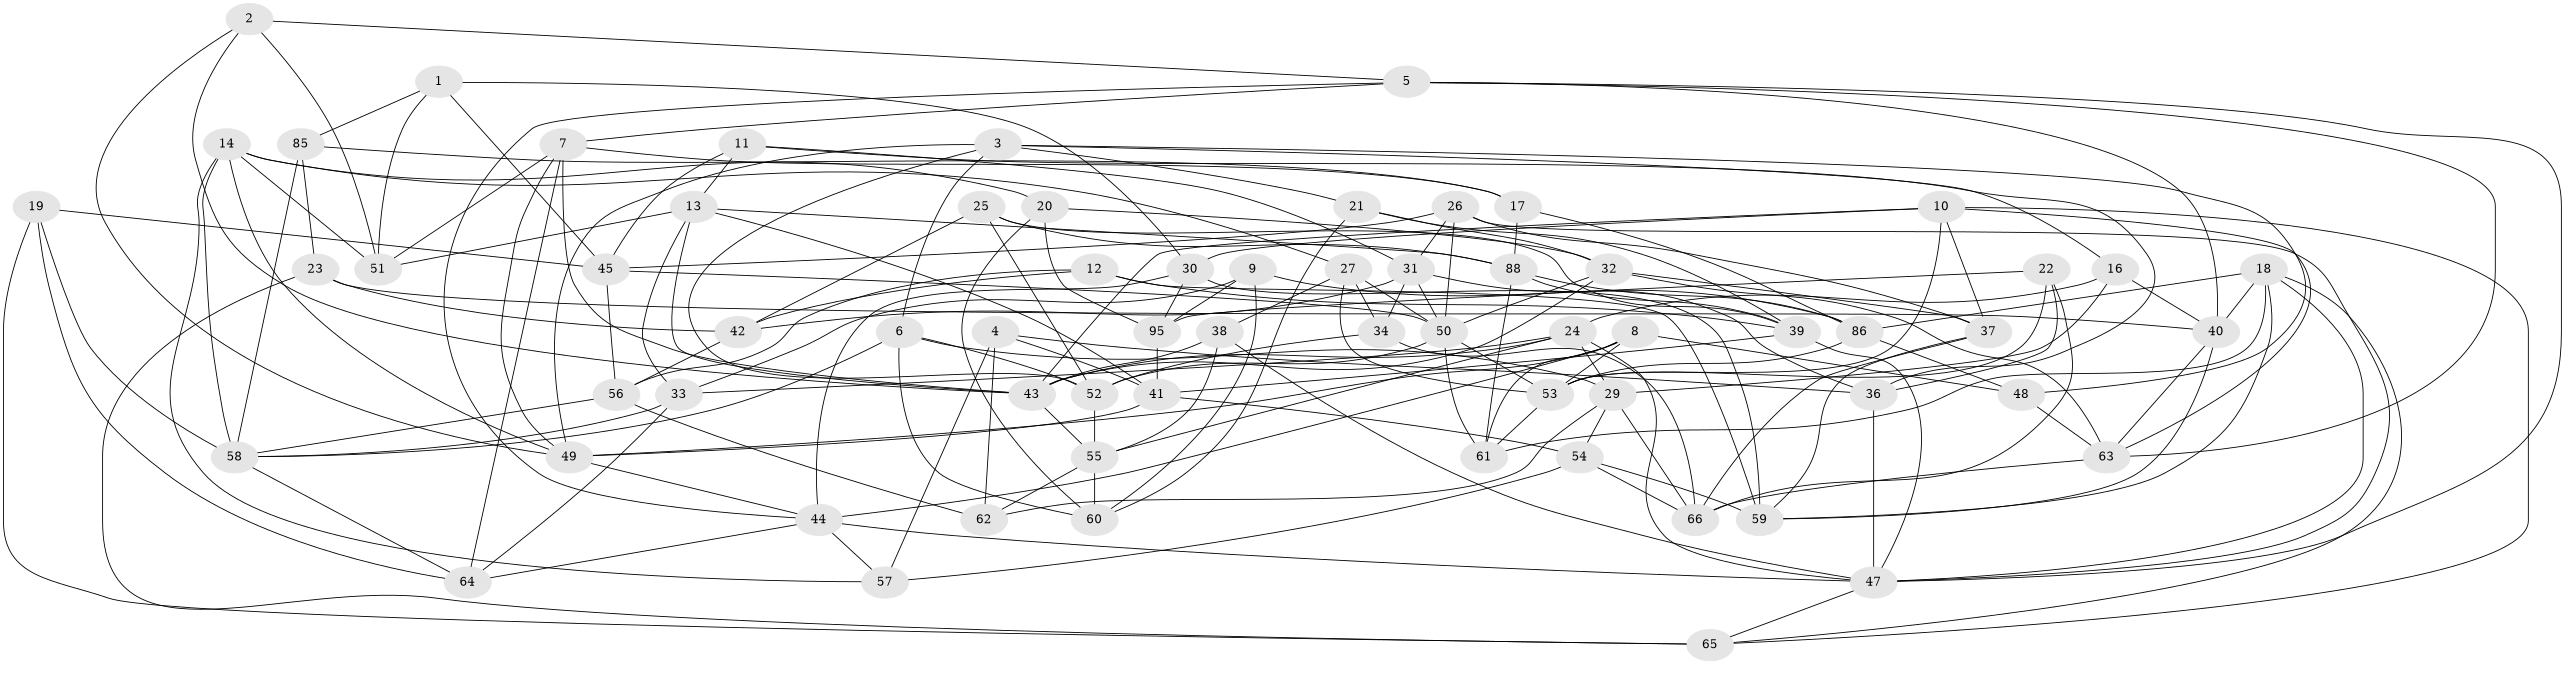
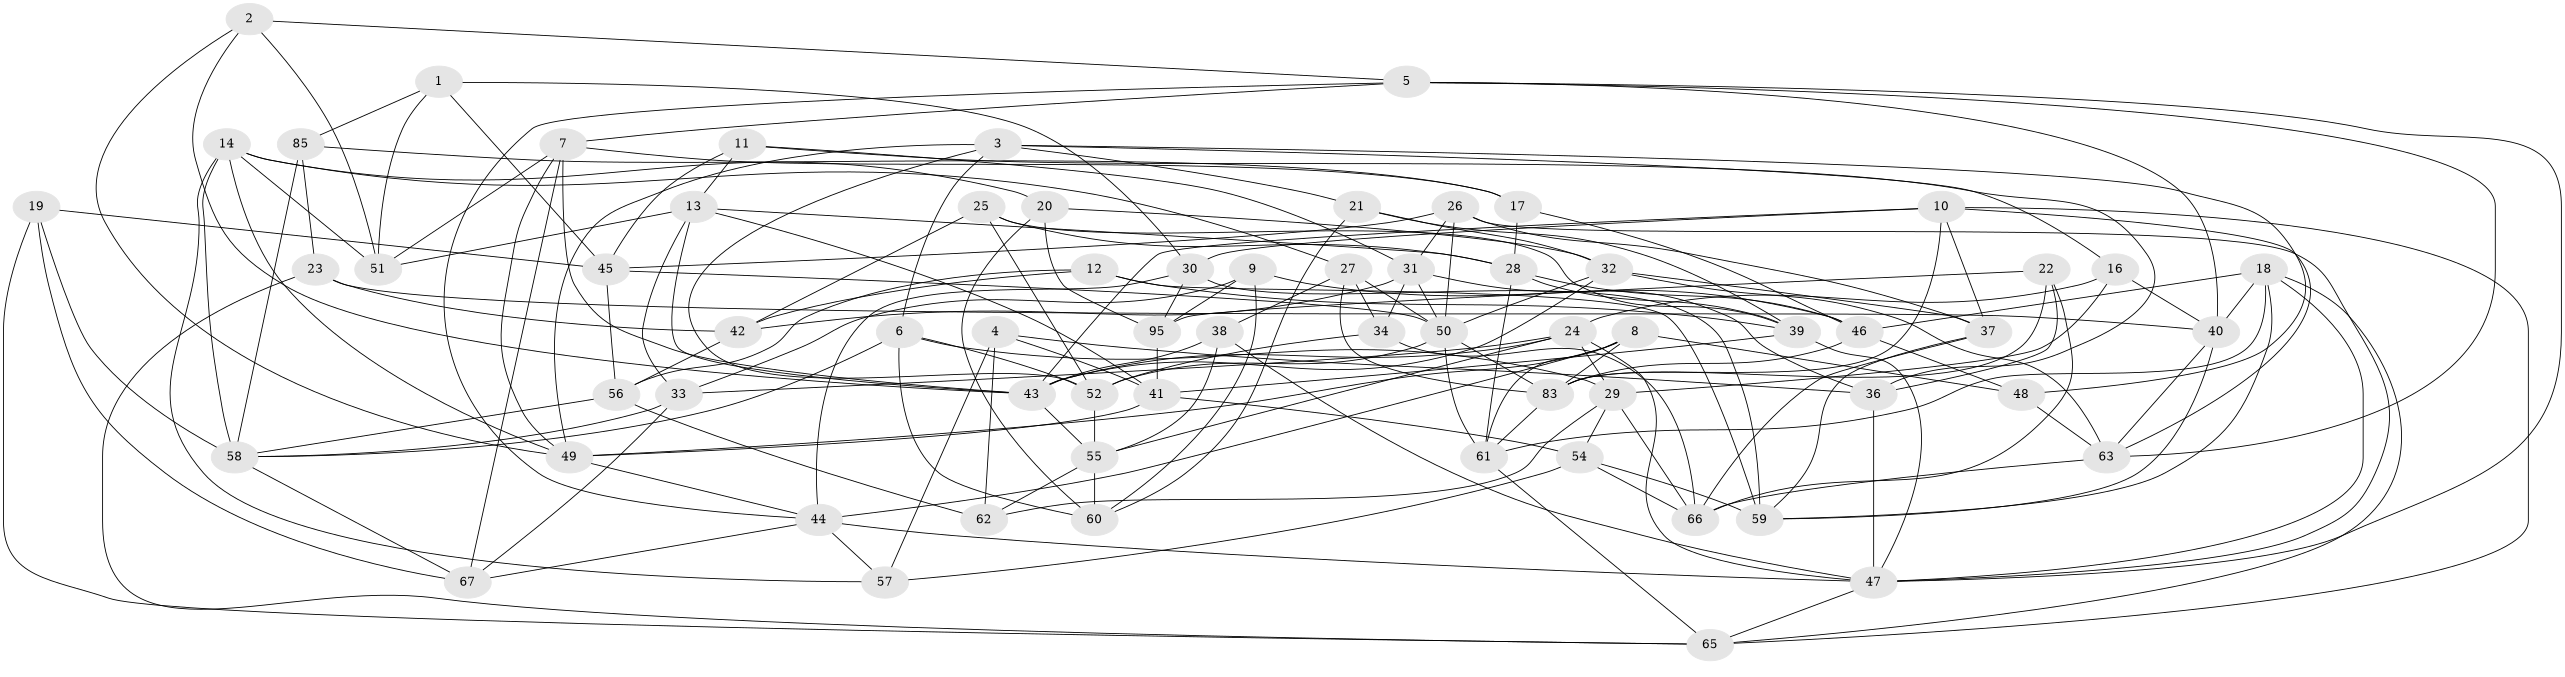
node "88": label "88" -> "28"
node "86": label "86" -> "46"
node "53": label "53" -> "83"
edge "61" -- "65": added
node "64": label "64" -> "67"
